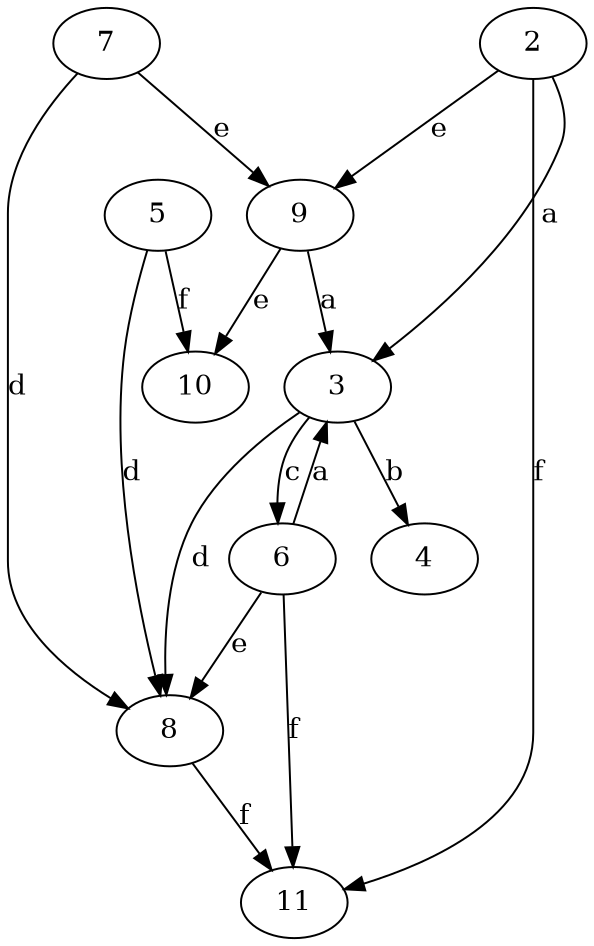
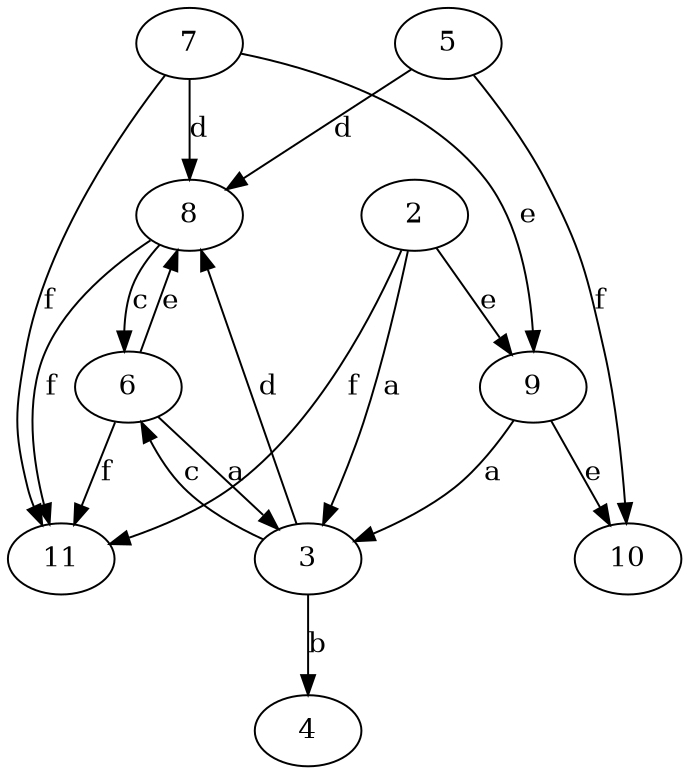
edge "7" -> "11": added, label "f"
edge "8" -> "6": added, label "c"
